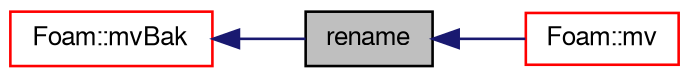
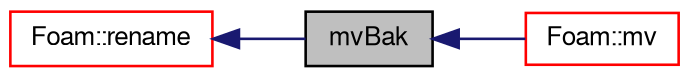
node "Foam::mvBak": label "Foam::mvBak" -> "Foam::rename"
node "rename": label "rename" -> "mvBak"
